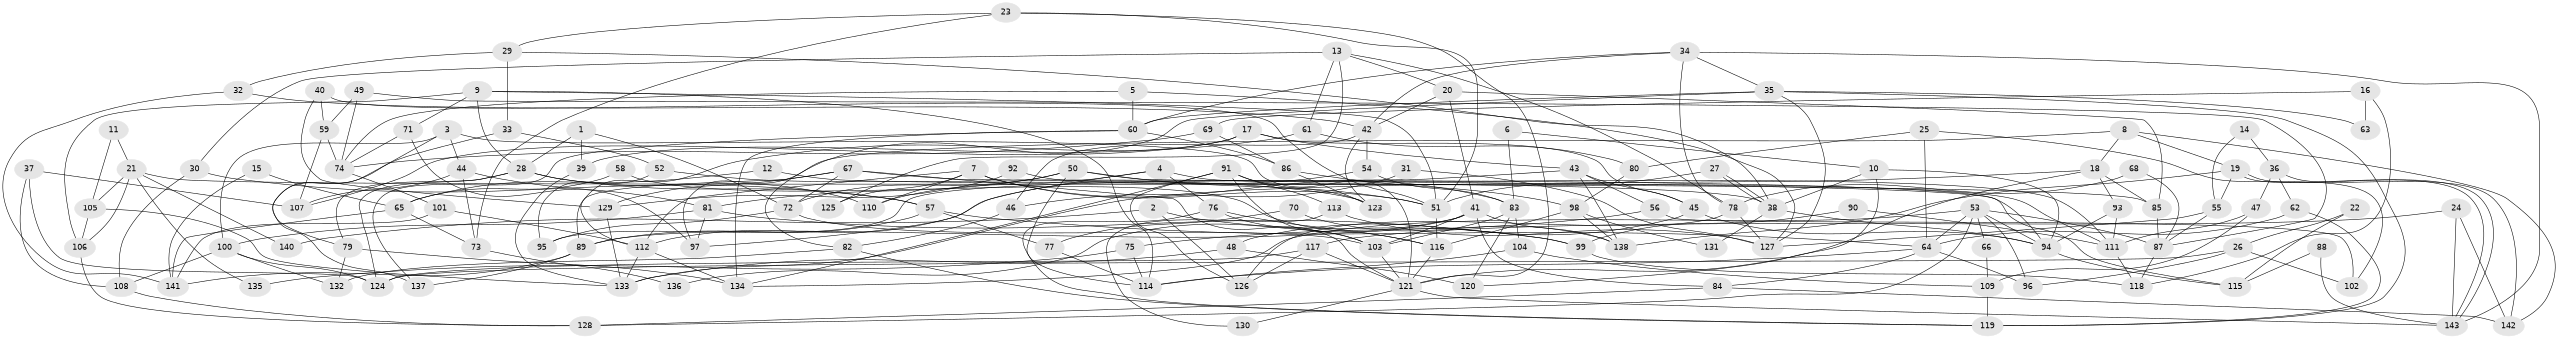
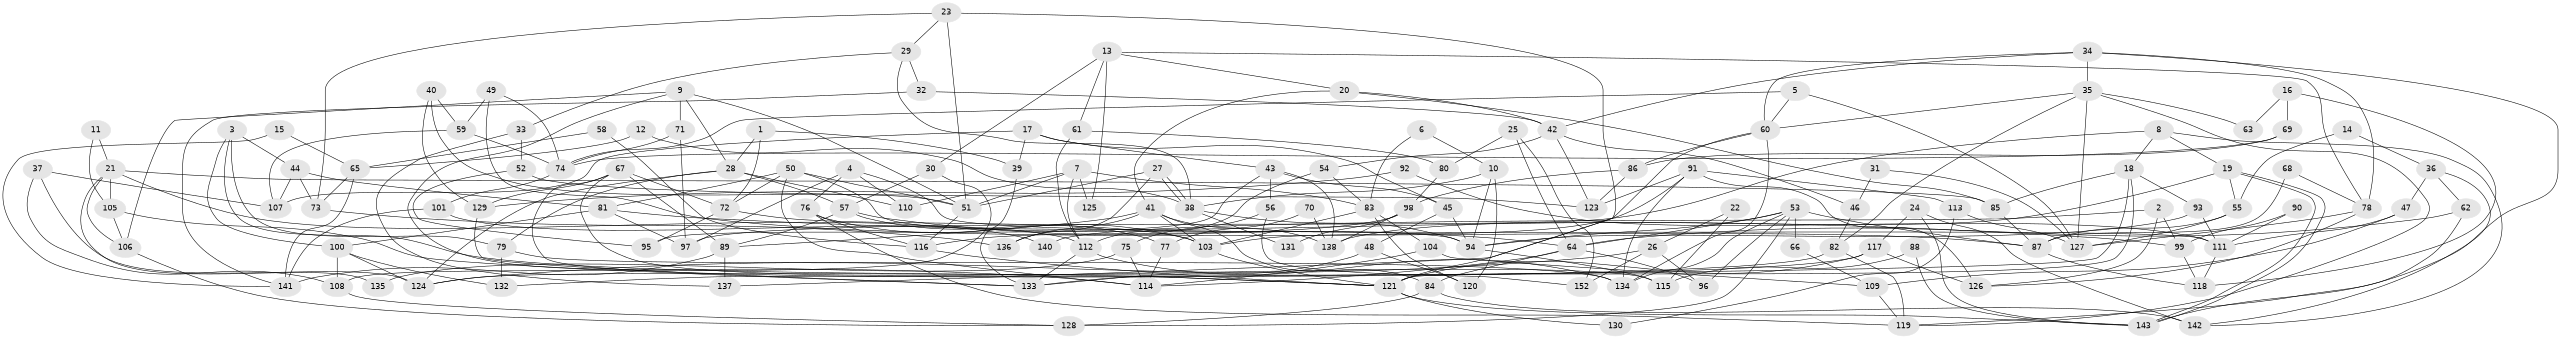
edge "27" -- "136": added
node "102": label "102" -> "152"
